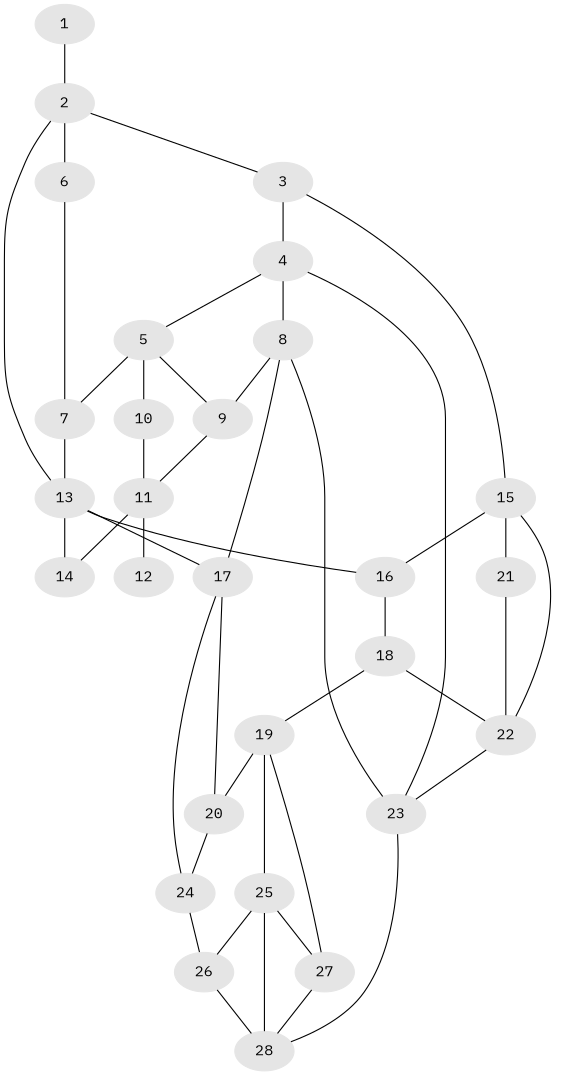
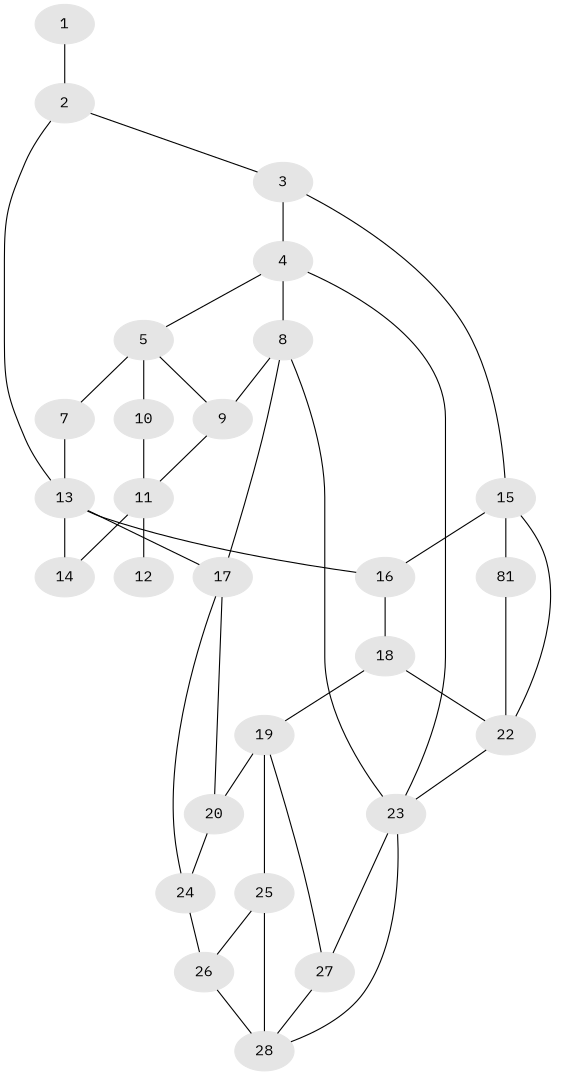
node "6": removed
node "21": label "21" -> "81"
edge "25" -- "27": now "23" -- "27"
